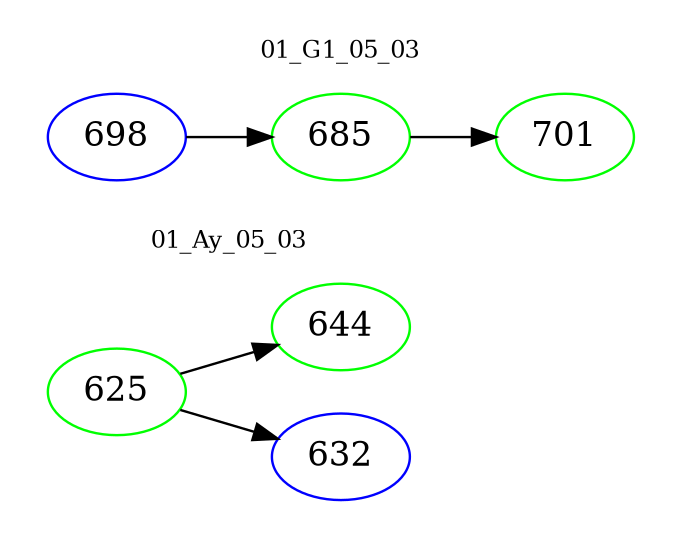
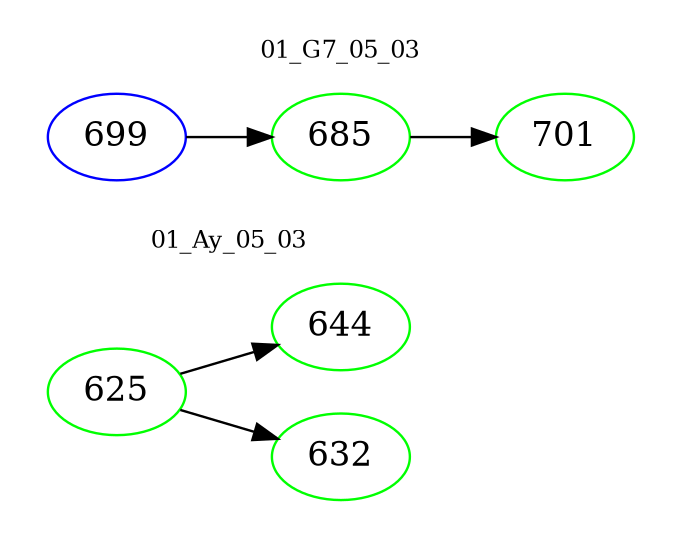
cluster "01_G1_05_03": label "01_G1_05_03" -> "01_G7_05_03"
node "698": label "698" -> "699"
node "632": color blue -> green
